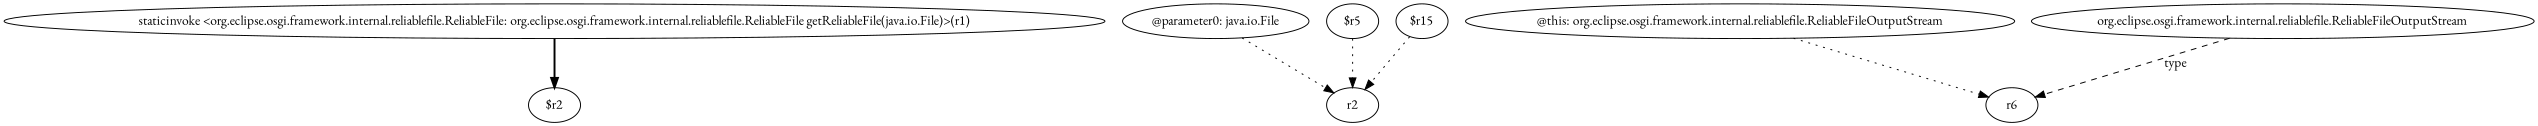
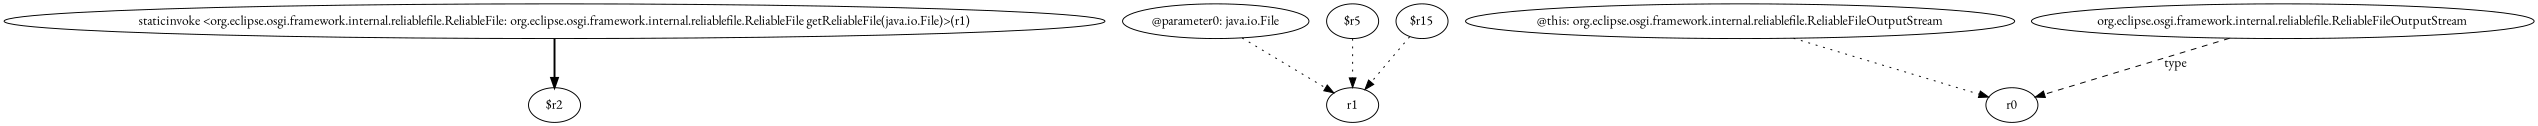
node "r2": label "r2" -> "r1"
node "r6": label "r6" -> "r0"
